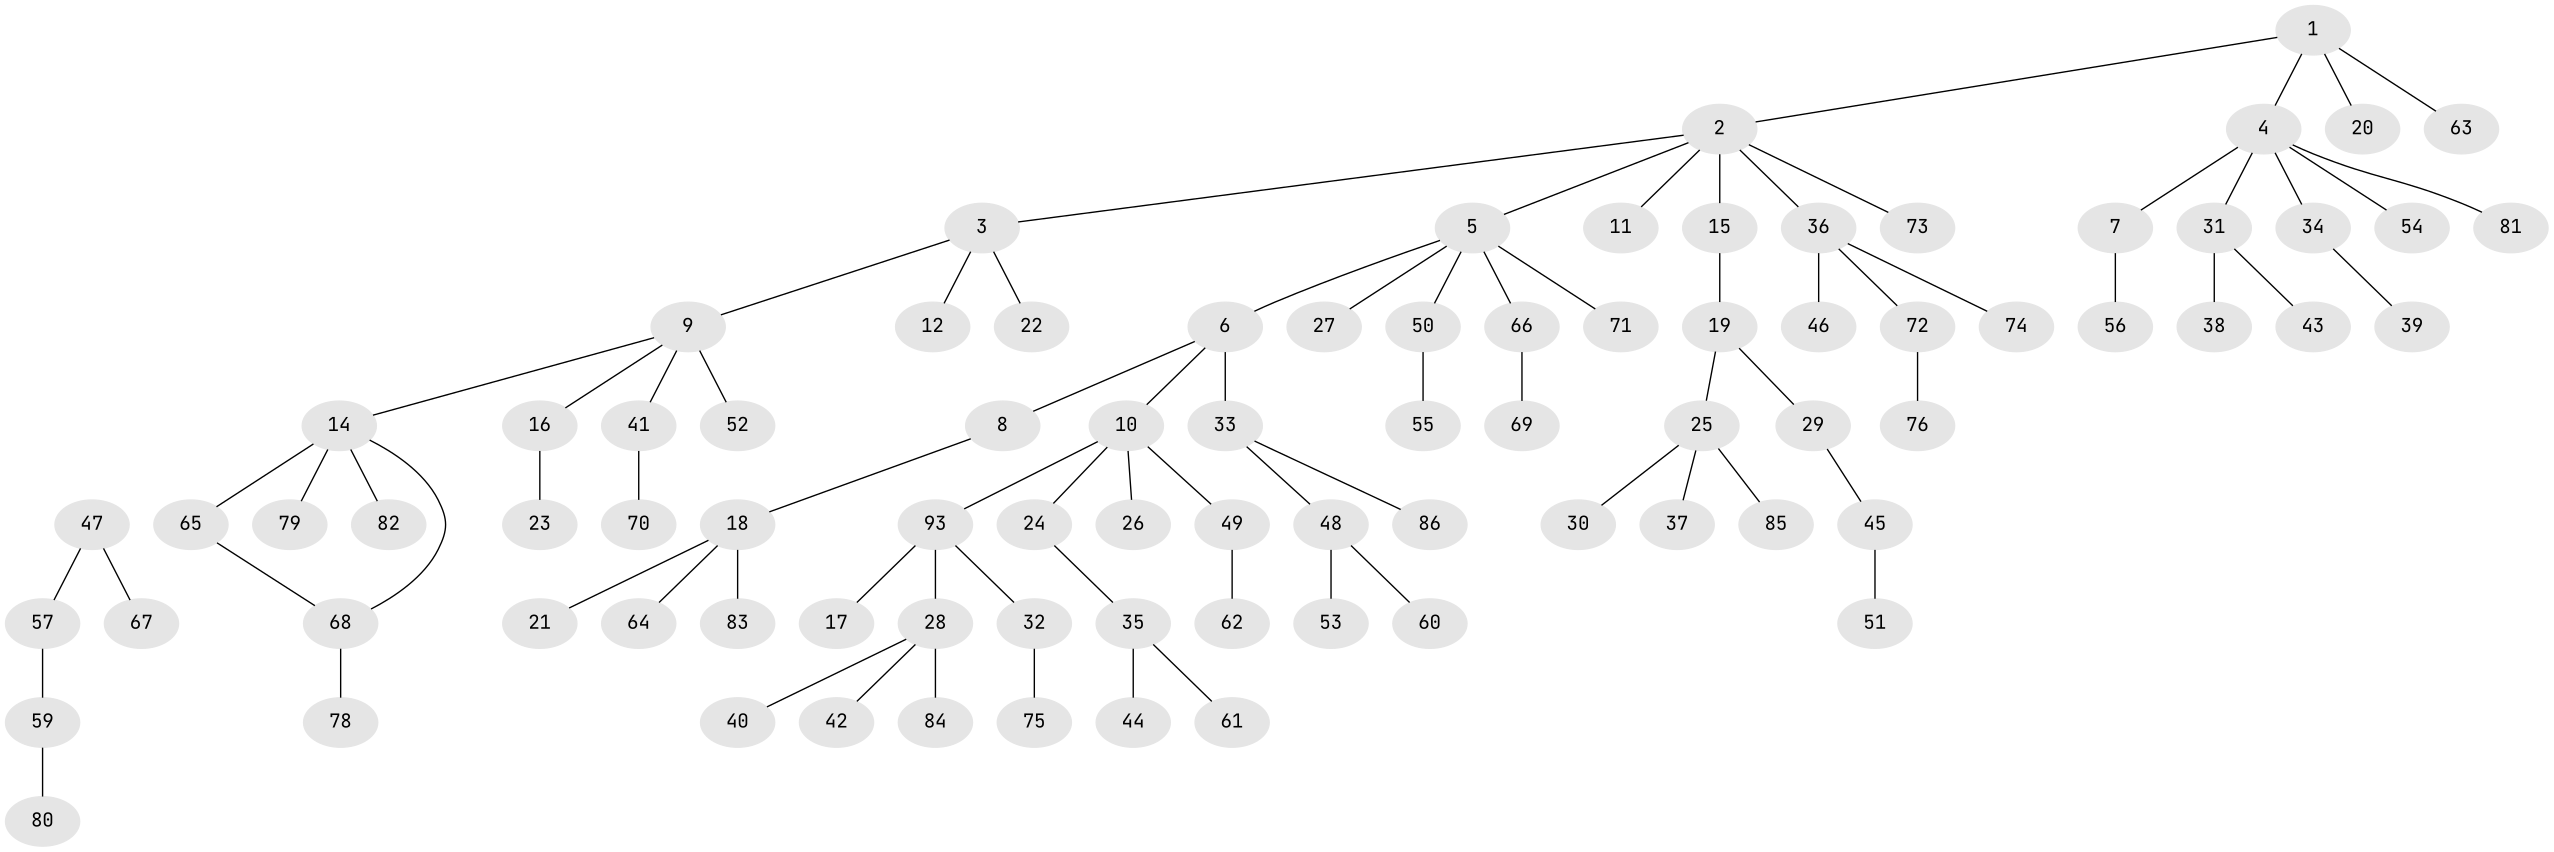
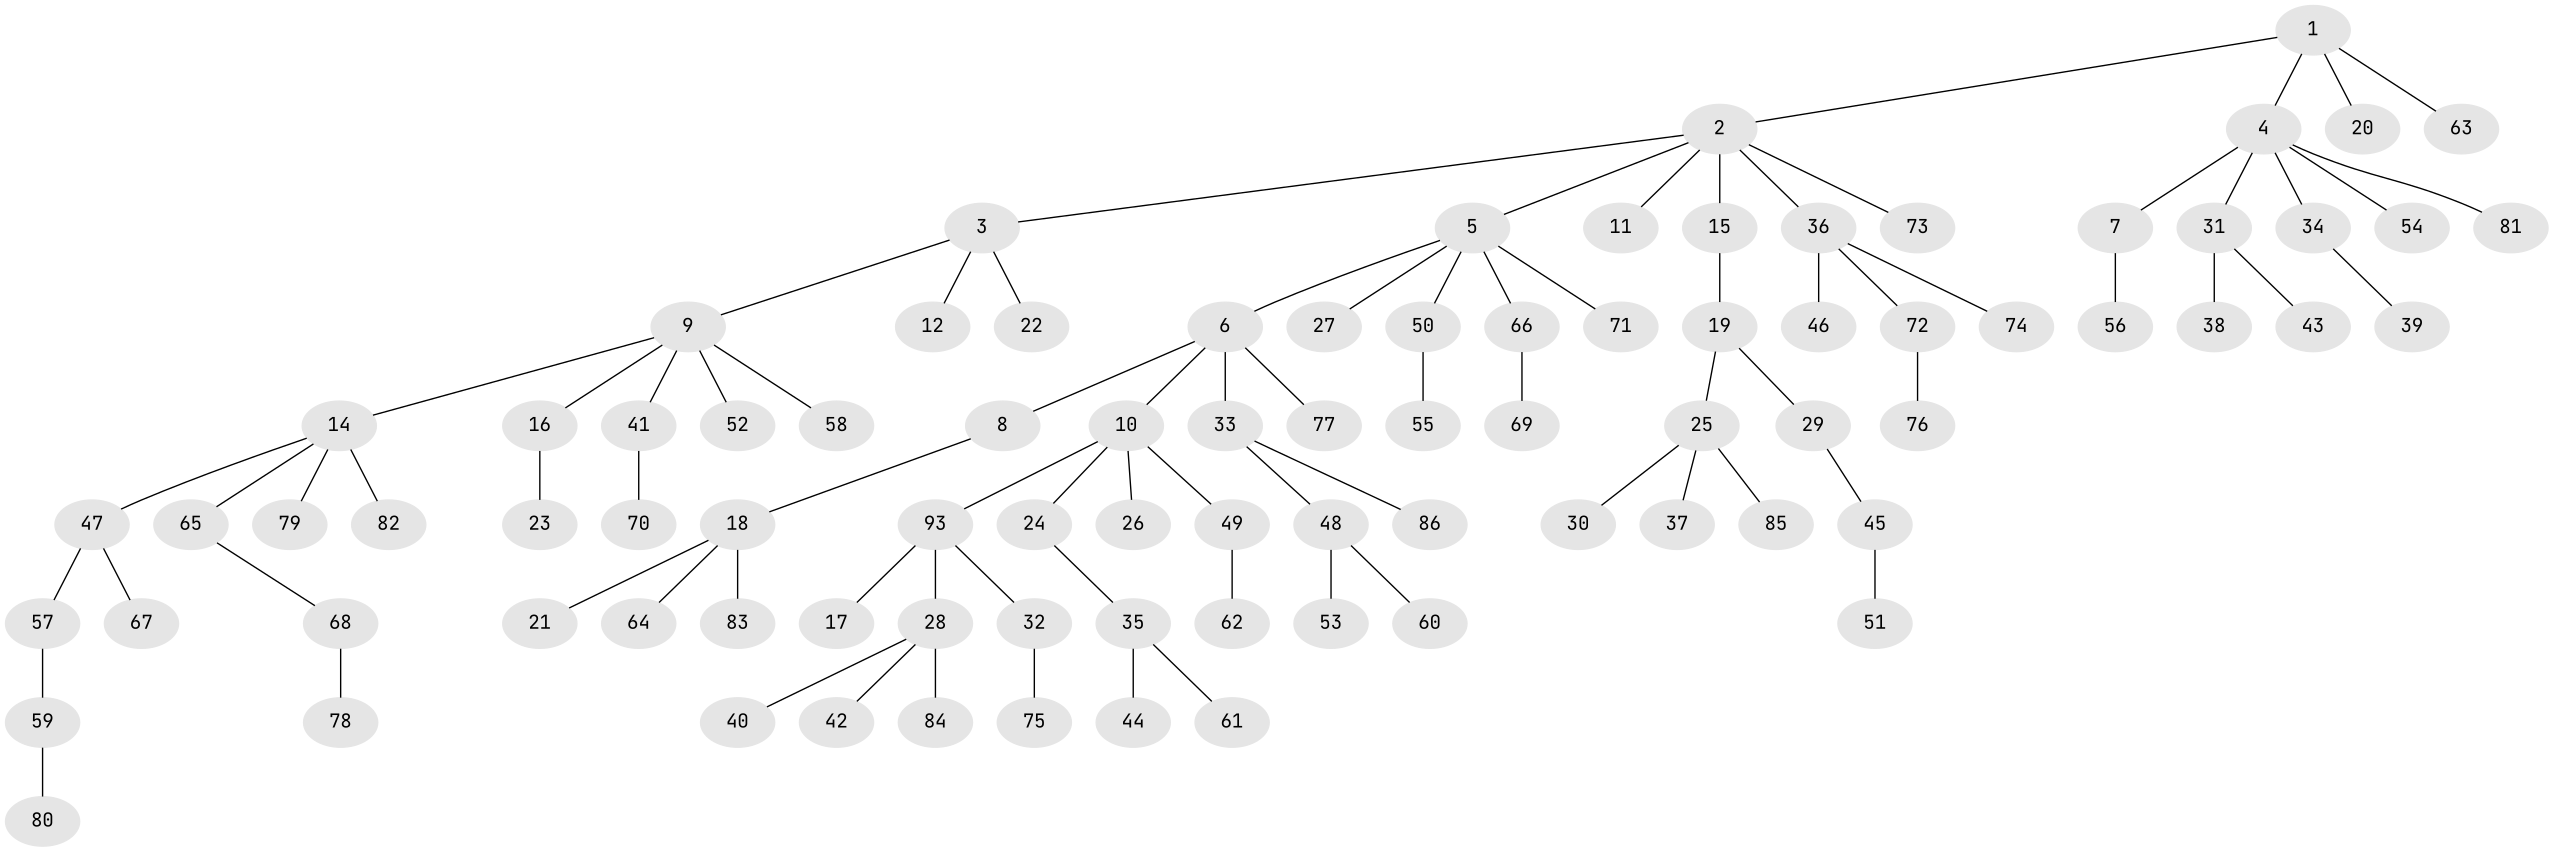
node "58": added
node "77": added
edge "14" -- "68": now "14" -- "47"
